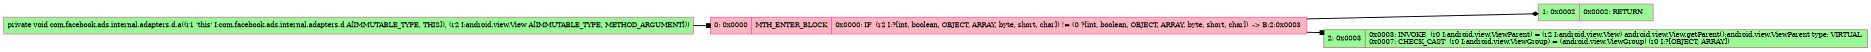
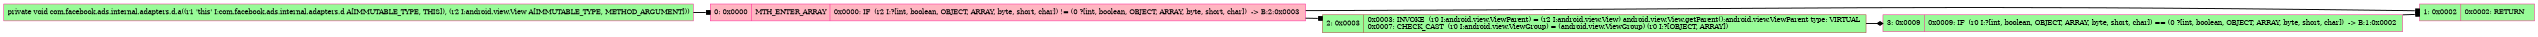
edge "0: 0x0000" -> "1: 0x0002": arrowhead diamond -> box
node "3: 0x0009": added
node "0: 0x0000": text "MTH_ENTER_BLOCK" -> "MTH_ENTER_ARRAY"
